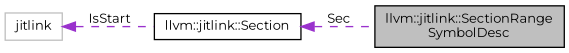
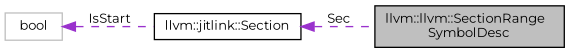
node "jitlink": label "jitlink" -> "bool"
node "llvm::jitlink::SectionRange SymbolDesc": label "llvm::jitlink::SectionRange SymbolDesc" -> "llvm::llvm::SectionRange SymbolDesc"
